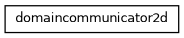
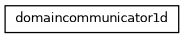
node "domaincommunicator2d": label "domaincommunicator2d" -> "domaincommunicator1d"
